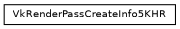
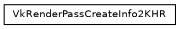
node "VkRenderPassCreateInfo5KHR": label "VkRenderPassCreateInfo5KHR" -> "VkRenderPassCreateInfo2KHR"
